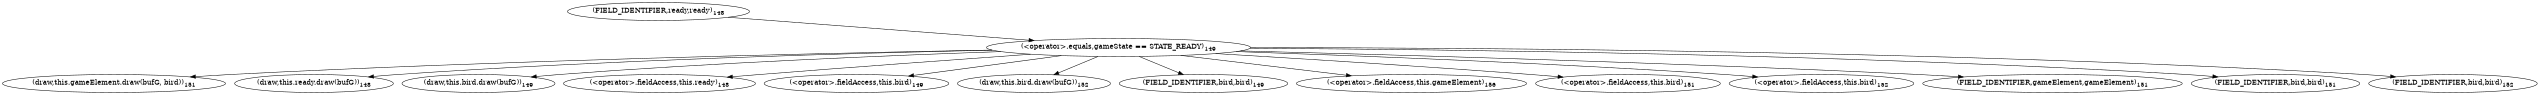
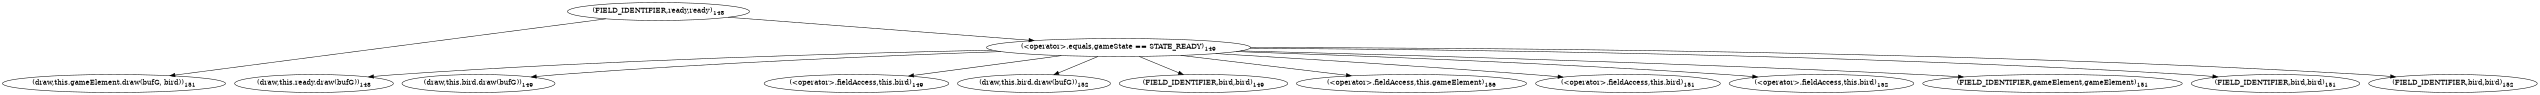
edge "(<operator>.equals,gameState == STATE_READY)" -> "(draw,this.gameElement.draw(bufG, bird))": now "(FIELD_IDENTIFIER,ready,ready)" -> "(draw,this.gameElement.draw(bufG, bird))"
node "(<operator>.fieldAccess,this.ready)": removed
